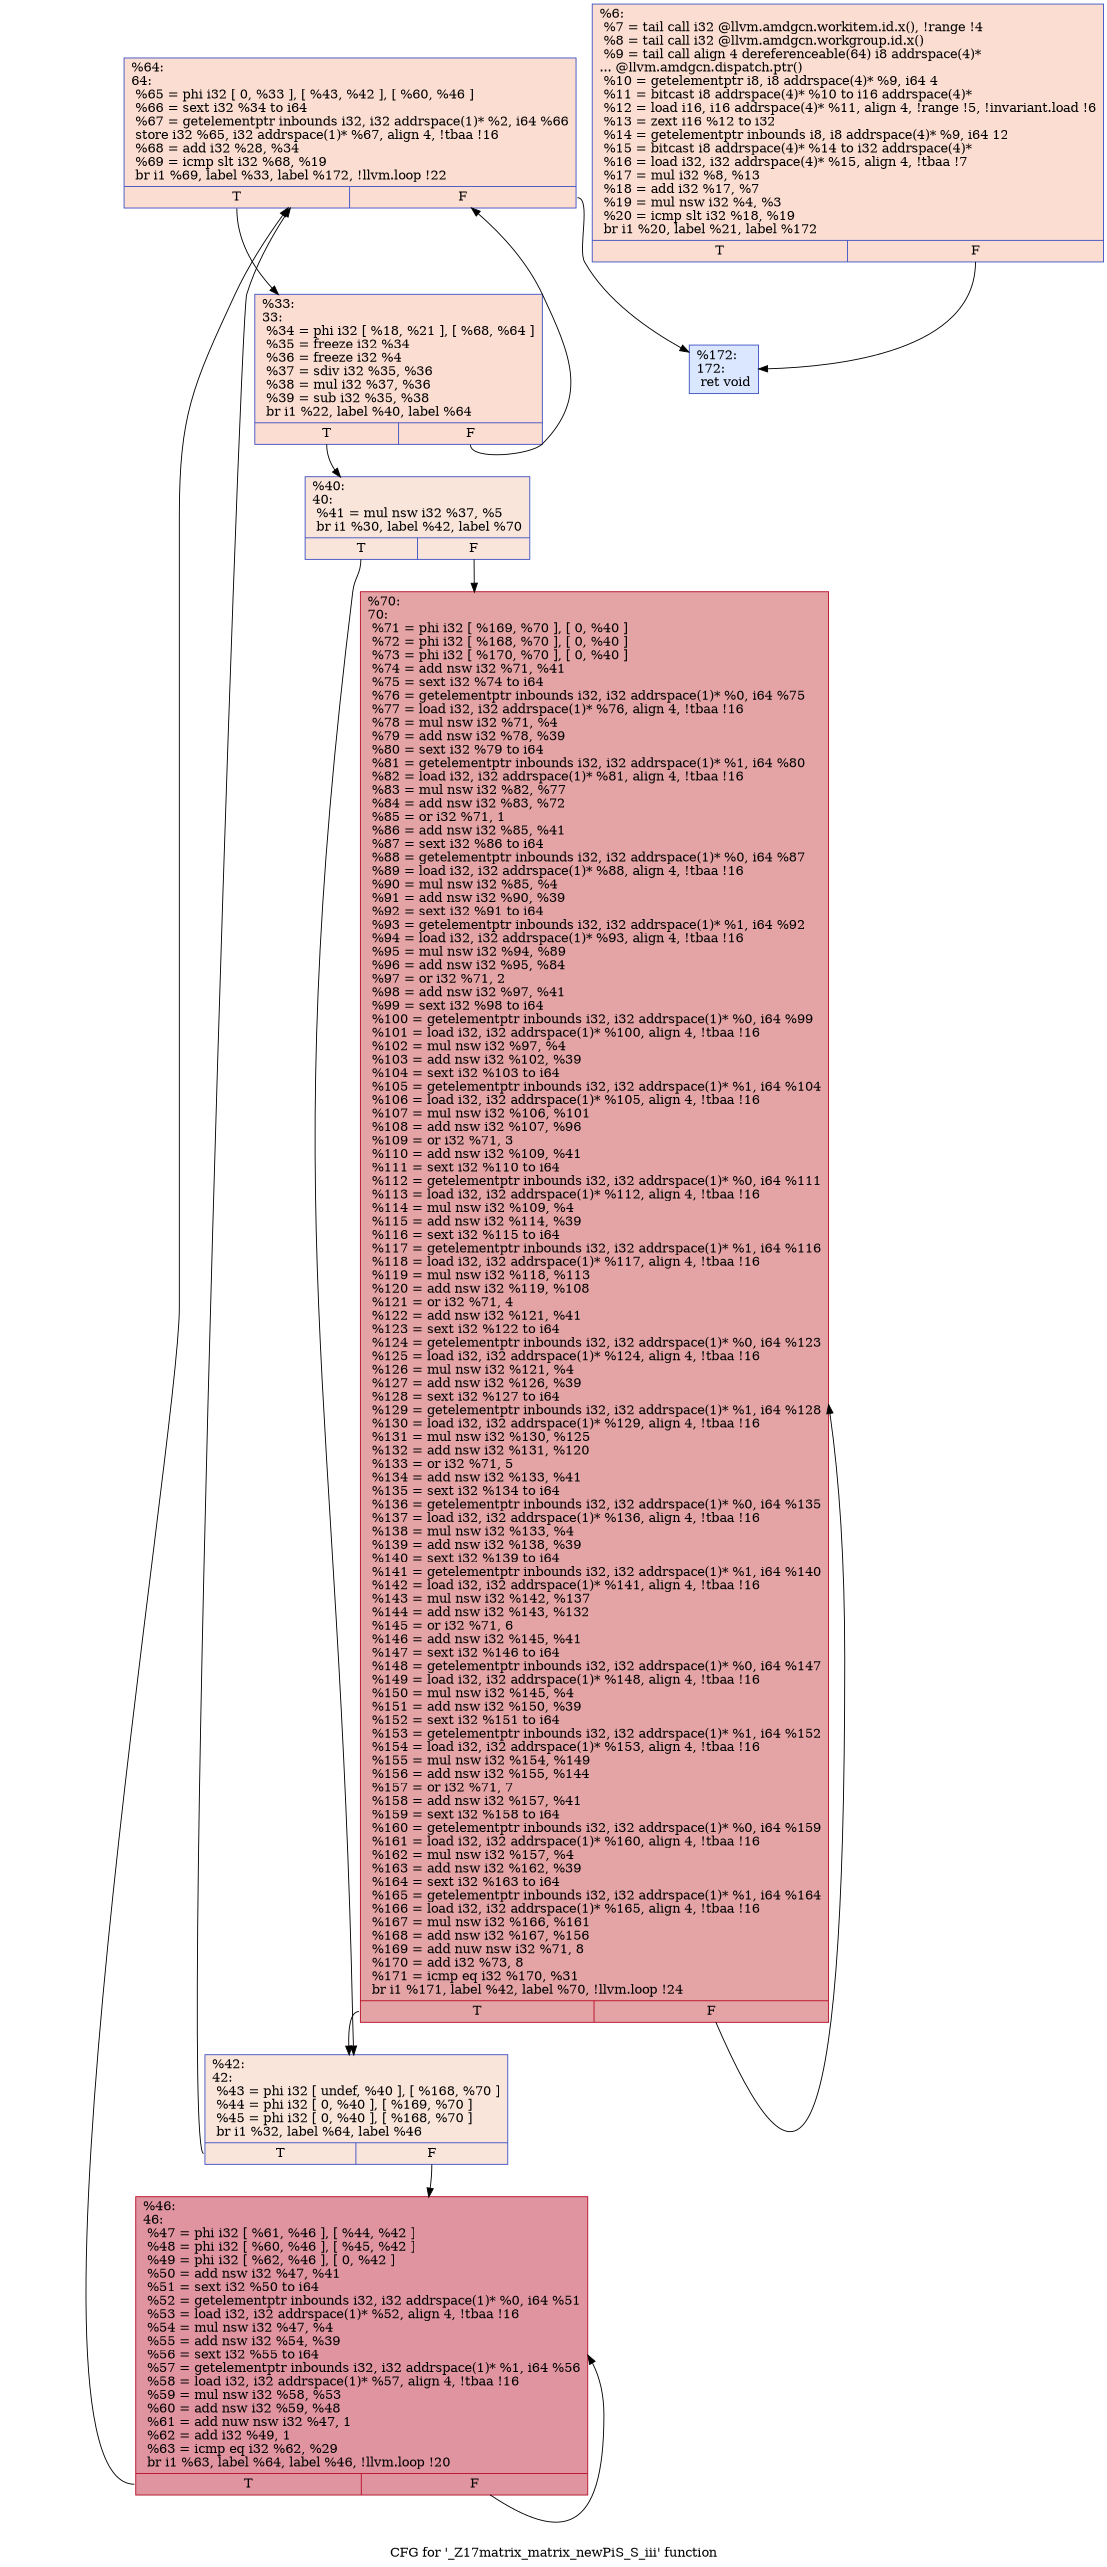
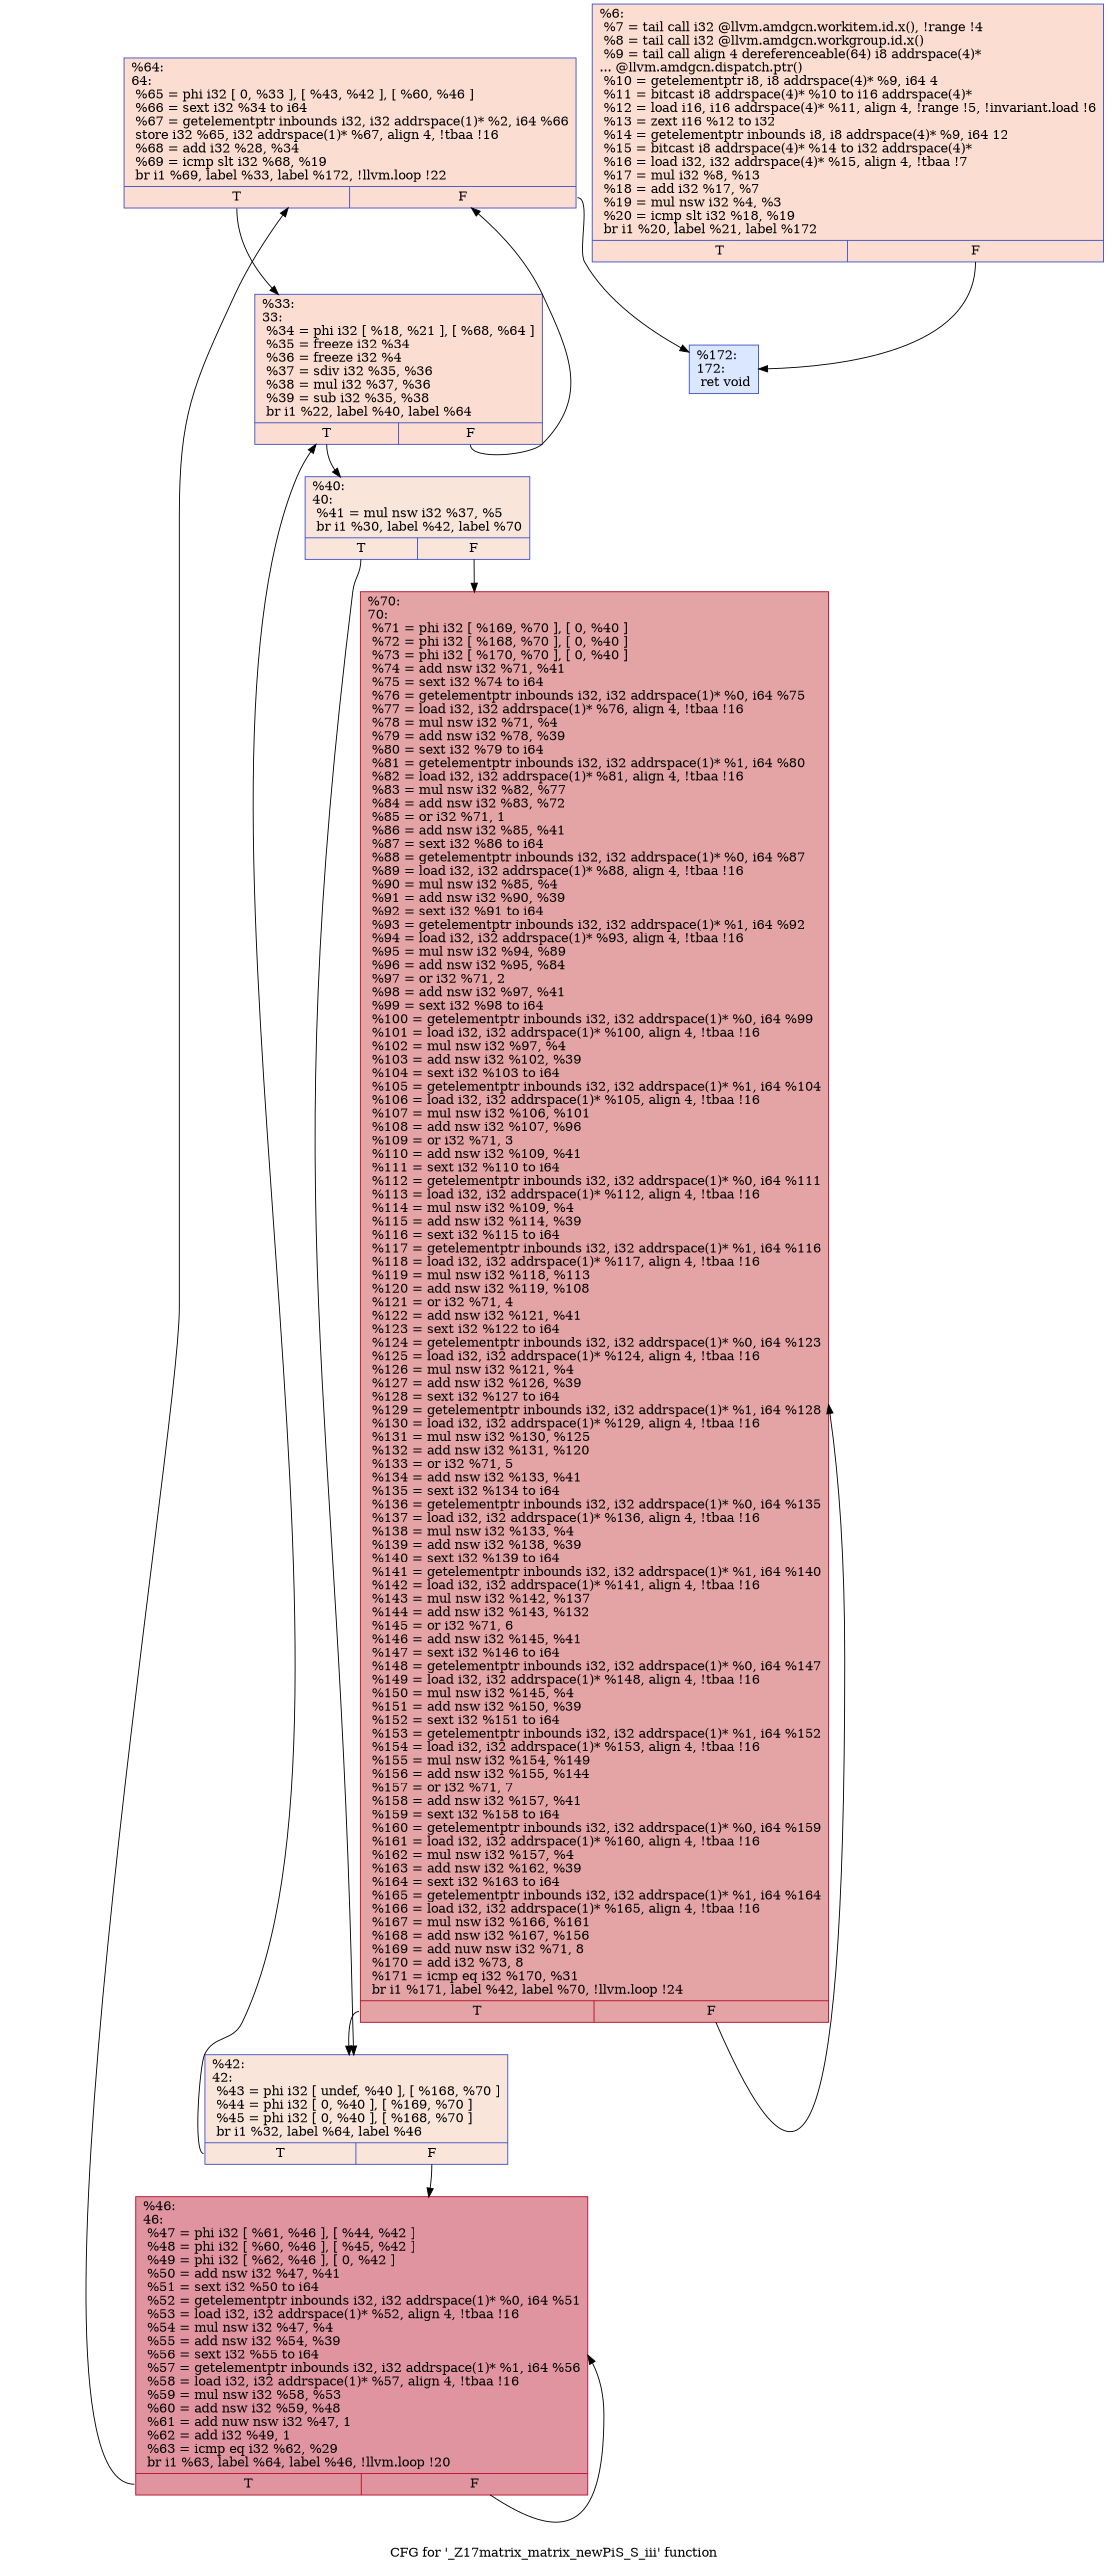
edge "%42:" -> "%64:": now "%42:" -> "%33:"
